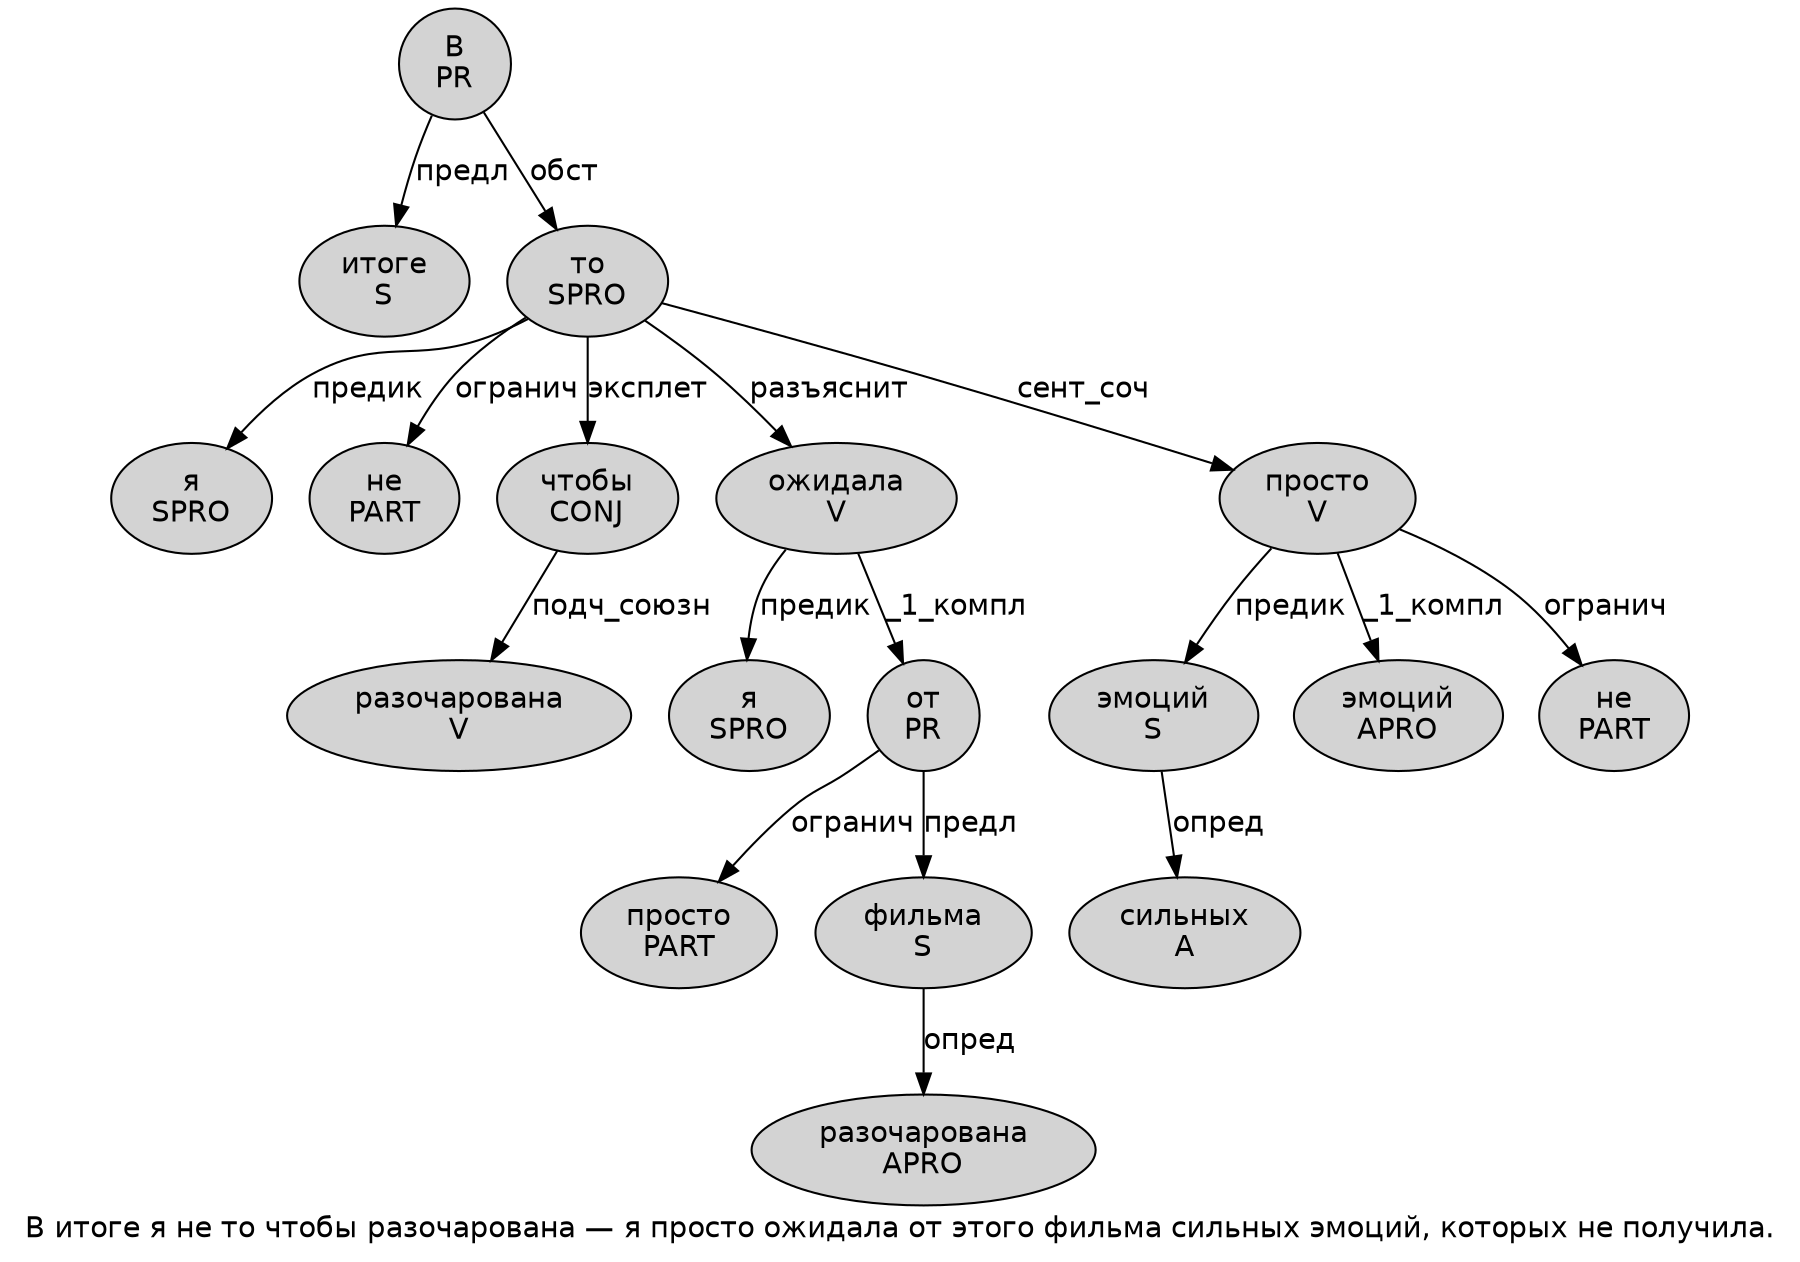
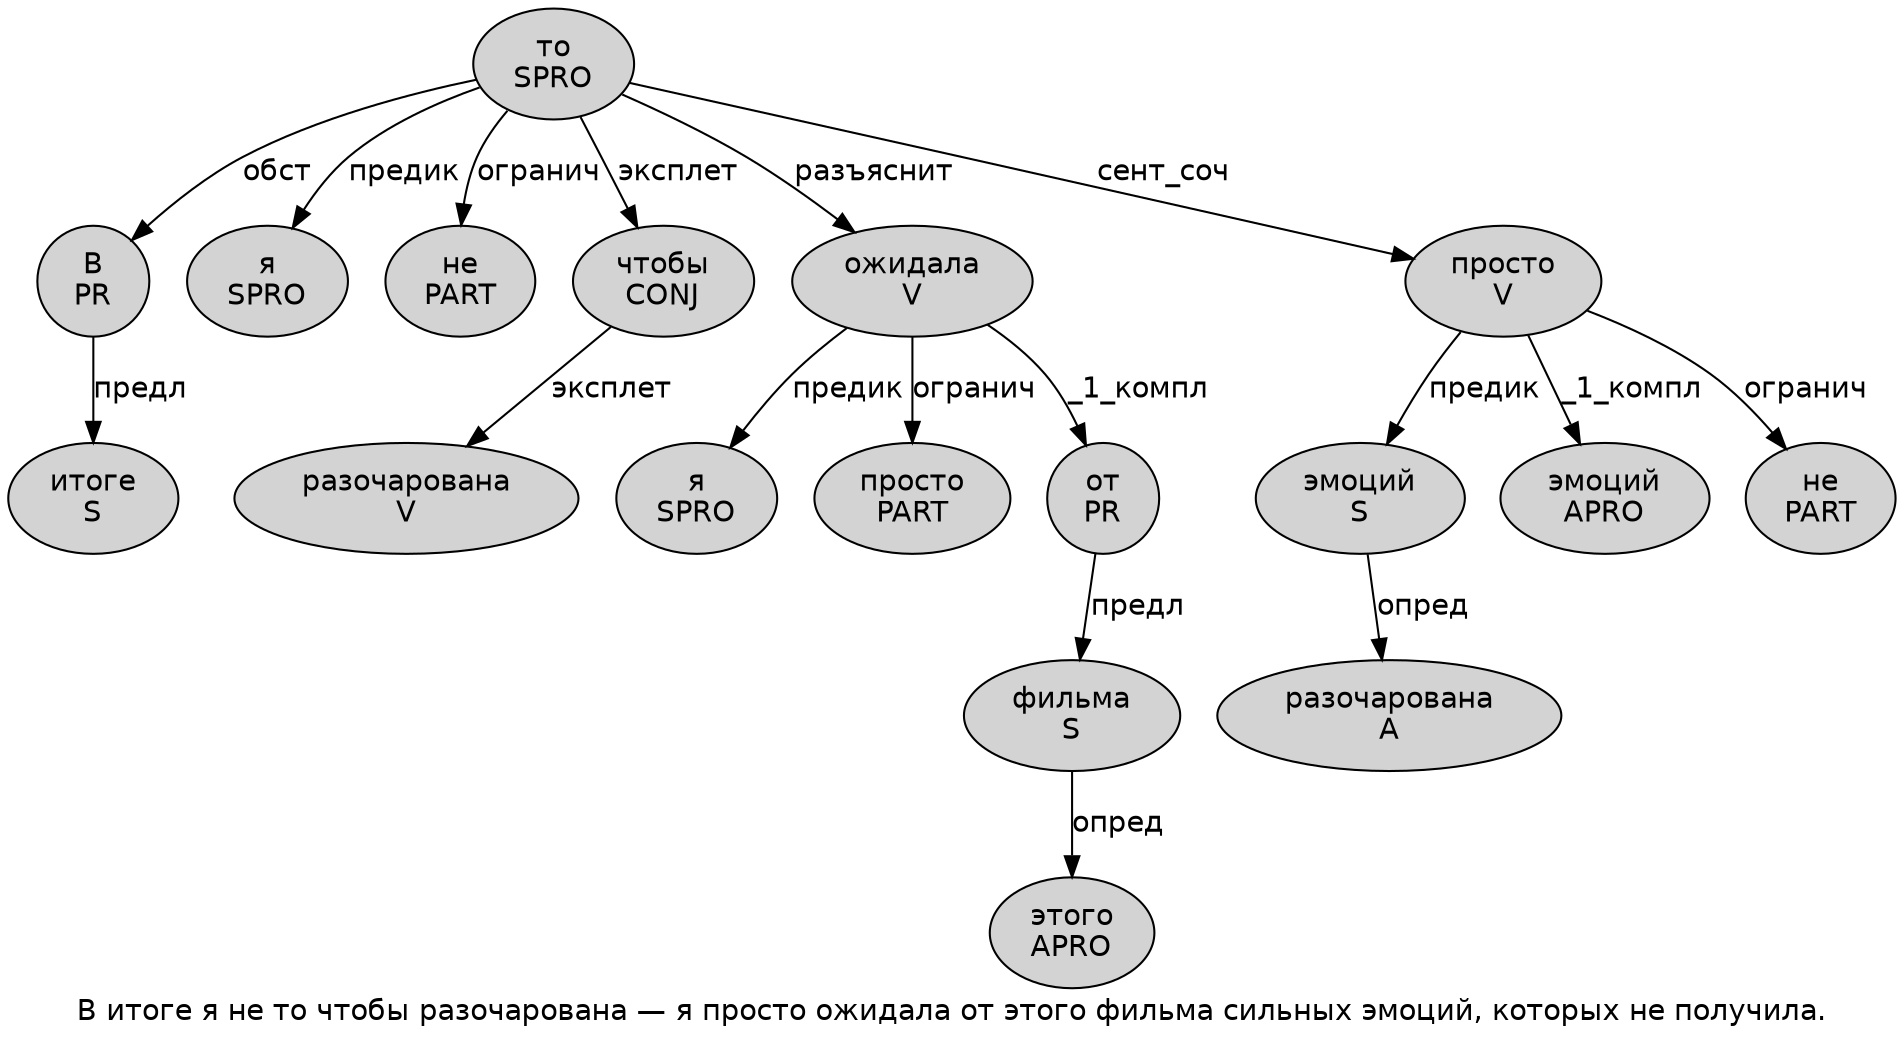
edge "В PR" -> "то SPRO": reversed
edge "чтобы CONJ" -> "разочарована V": label "подч_союзн" -> "эксплет"
edge "от PR" -> "просто PART": now "ожидала V" -> "просто PART"
node "сильных A": label "сильных A" -> "разочарована A"
node "разочарована APRO": label "разочарована APRO" -> "этого APRO"
